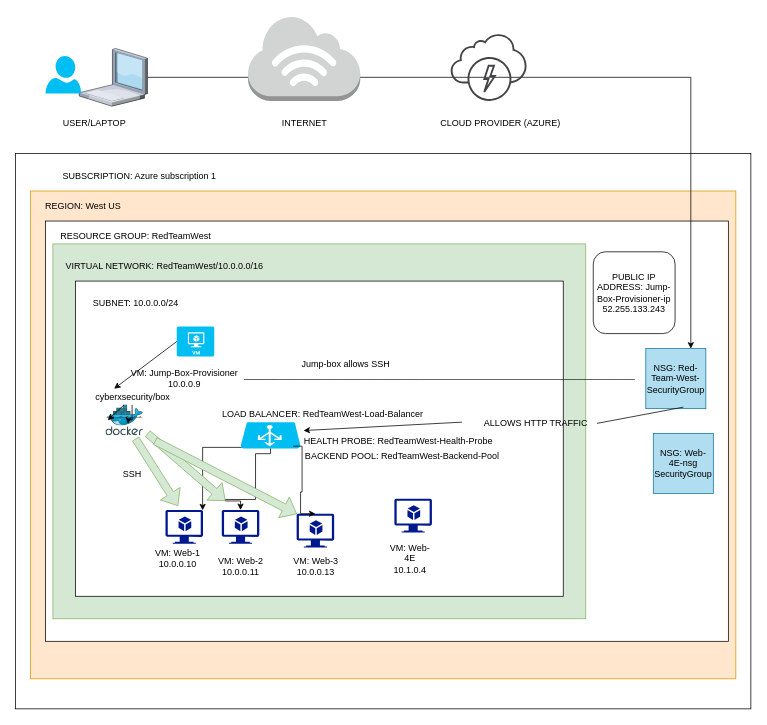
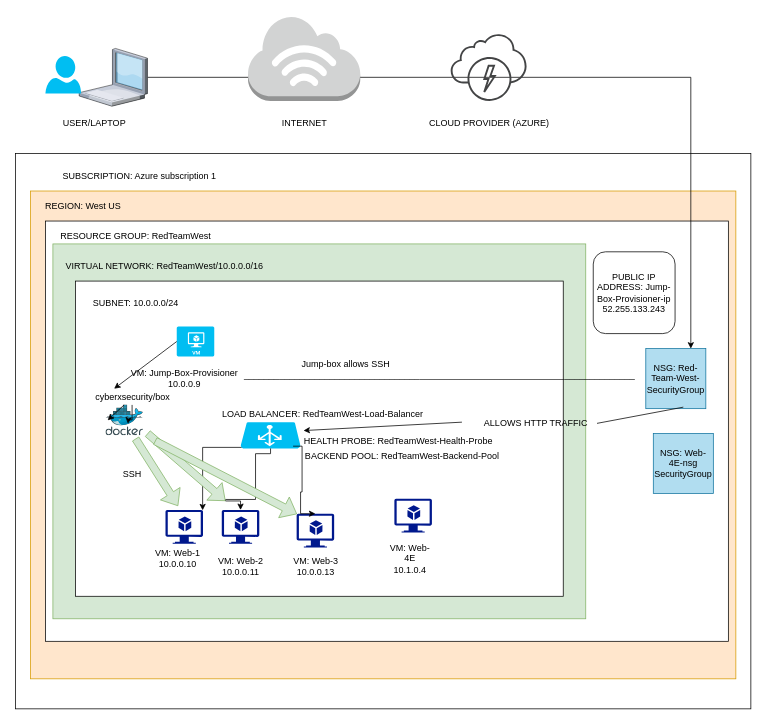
node "CLOUD PROVIDER (AZURE)": moved (500, 123) -> (488, 123)
